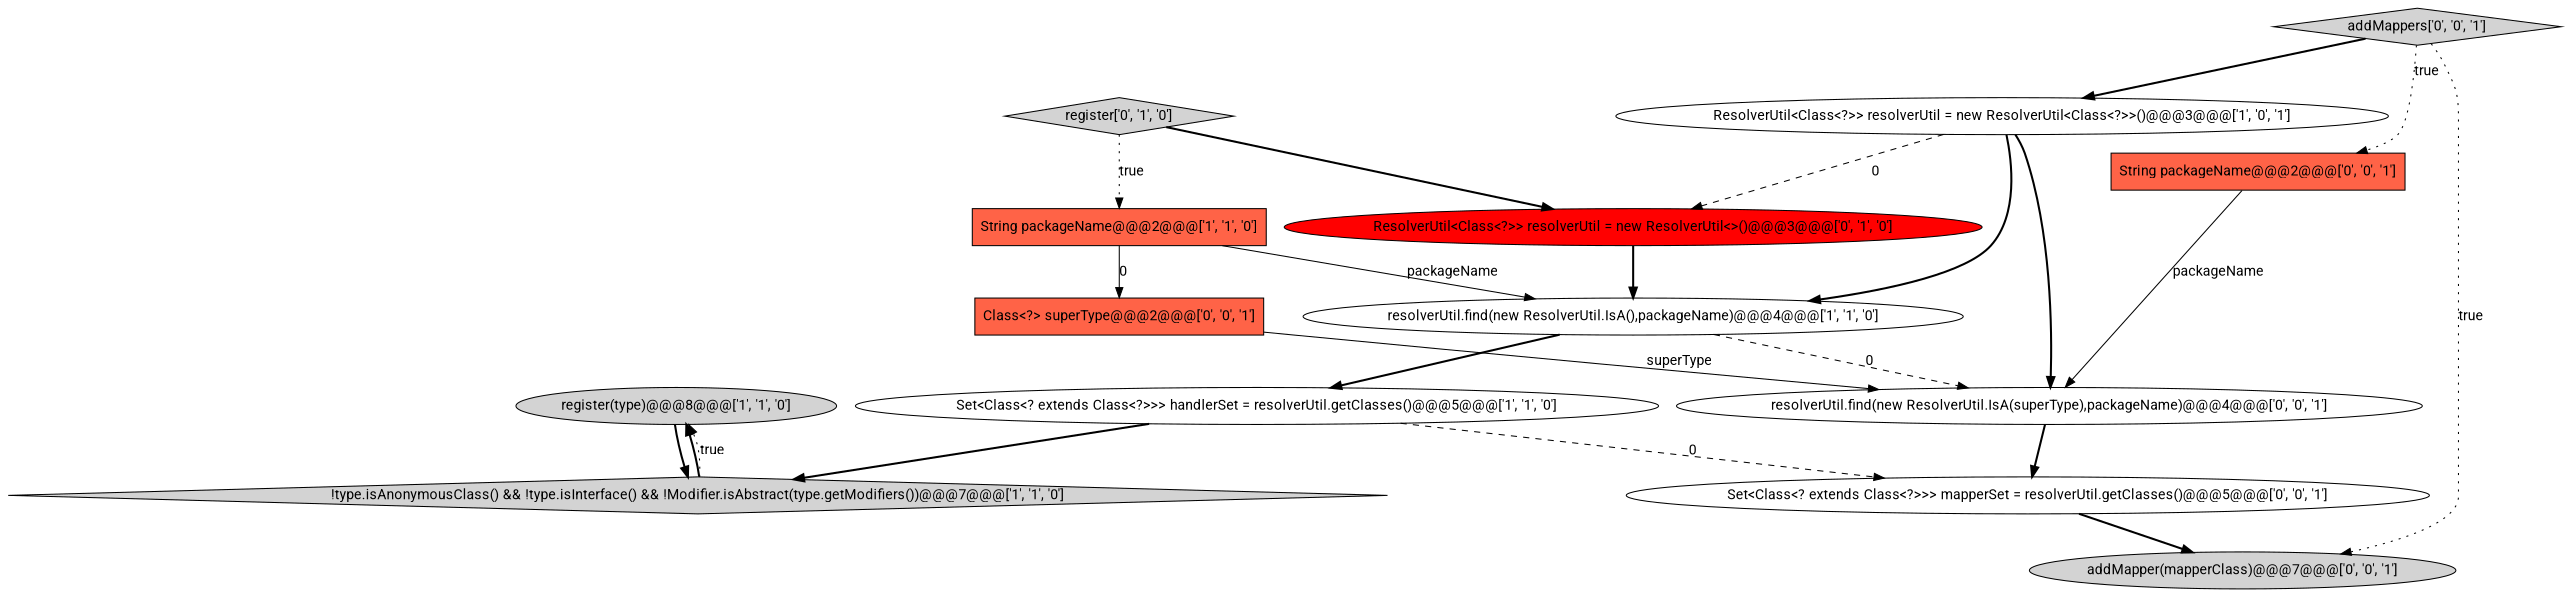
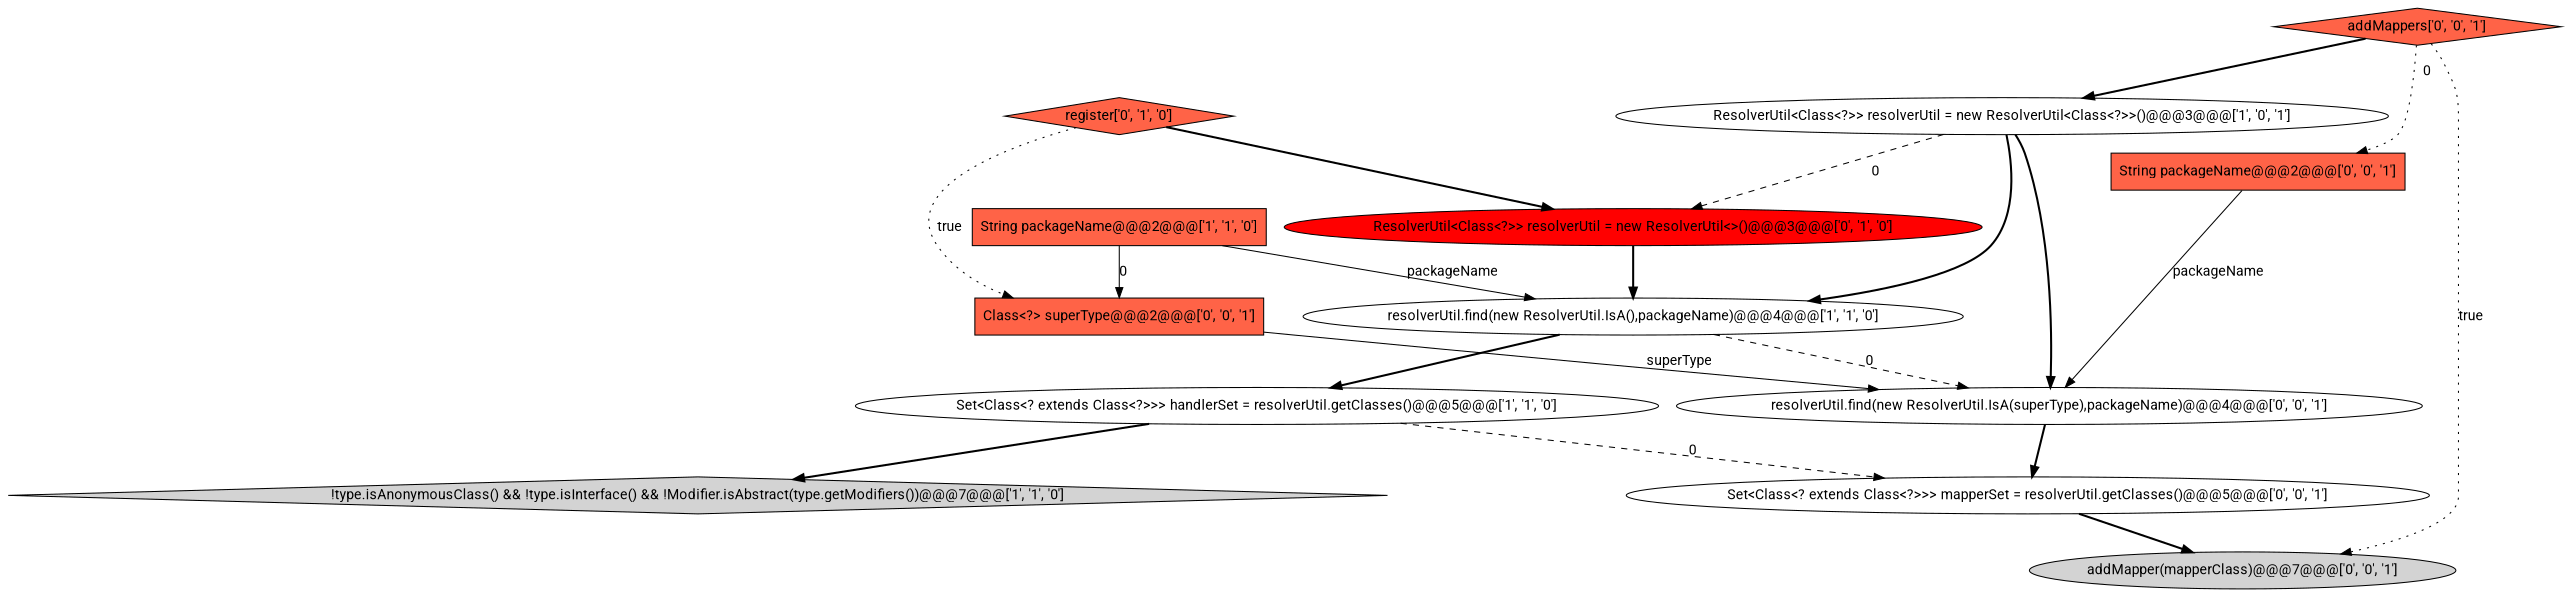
node "addMappers['0', '0', '1']": fillcolor lightgray -> tomato
edge "addMappers['0', '0', '1']" -> "String packageName@@@2@@@['0', '0', '1']": label "true" -> "0"
node "register['0', '1', '0']": fillcolor lightgray -> tomato
edge "register['0', '1', '0']" -> "String packageName@@@2@@@['1', '1', '0']": now "register['0', '1', '0']" -> "Class<?> superType@@@2@@@['0', '0', '1']"
node "register(type)@@@8@@@['1', '1', '0']": removed
